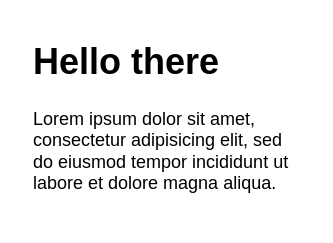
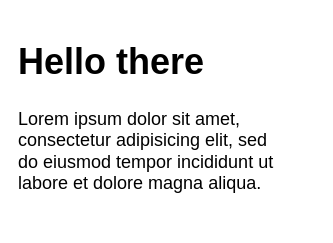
node "Hello thereLorem ipsum dolor sit amet, consectetur adipisicing elit, sed do eiusmod tempor incididunt ut labore et dolore magna aliqua.": moved (166, 121) -> (151, 121)
